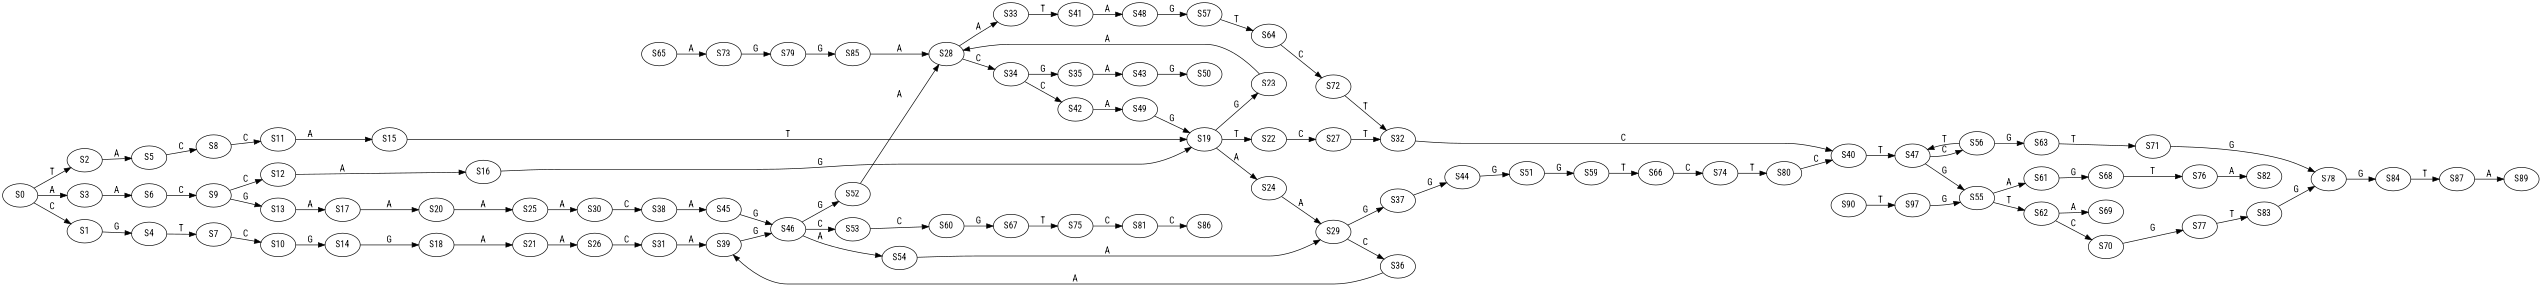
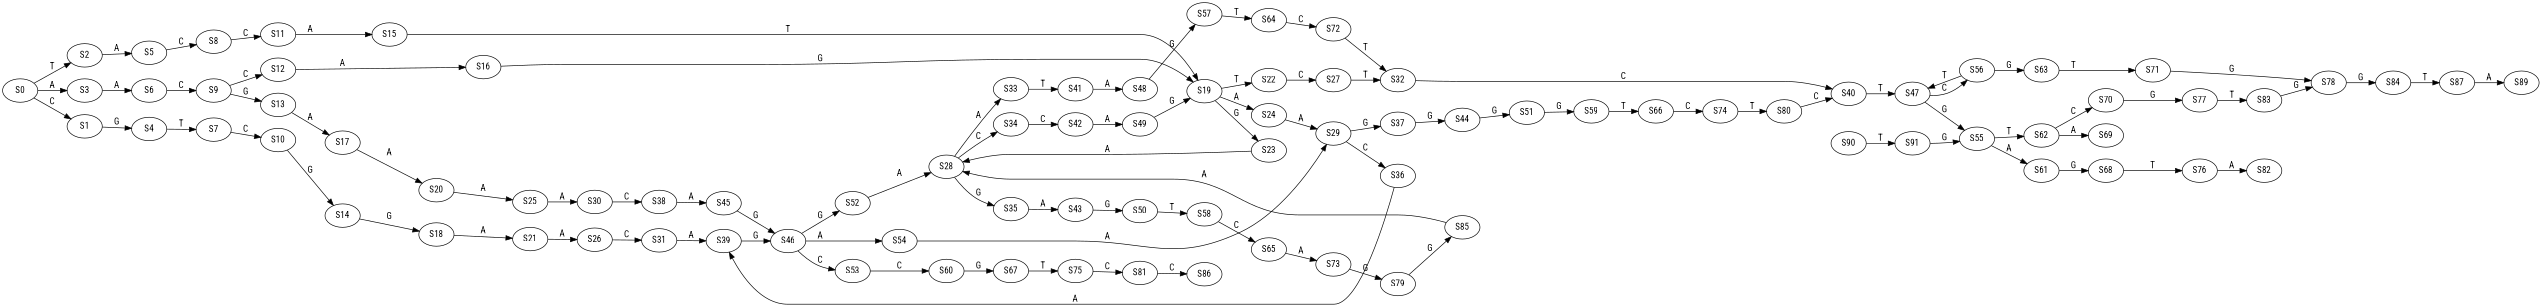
edge "S34" -> "S35": now "S28" -> "S35"
node "S97": label "S97" -> "S91"
node "S58": added
